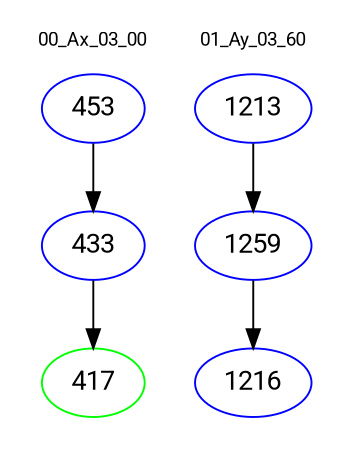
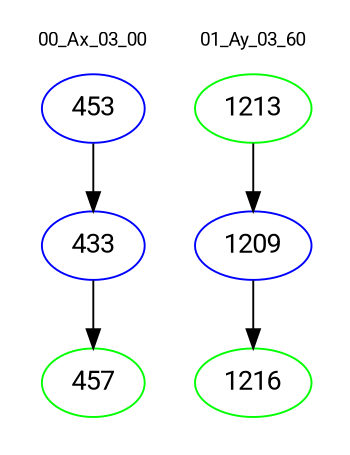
node "1213": color blue -> green
node "1259": label "1259" -> "1209"
node "417": label "417" -> "457"
node "1216": color blue -> green
